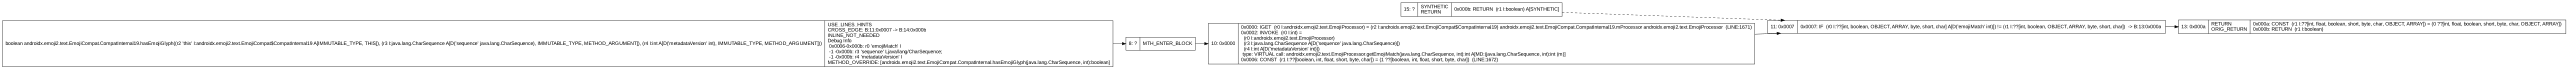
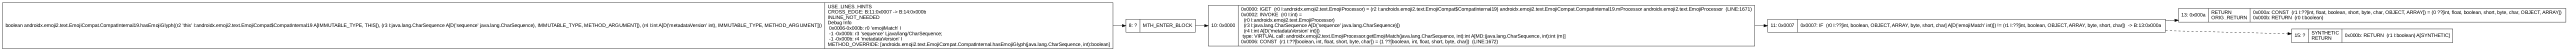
edge "15: ?" -> "11: 0x0007": reversed
node "13: 0x000a": text "0x000b: RETURN  (r1 I:boolean)" -> "0x000b: RETURN  (r0 I:boolean)"
